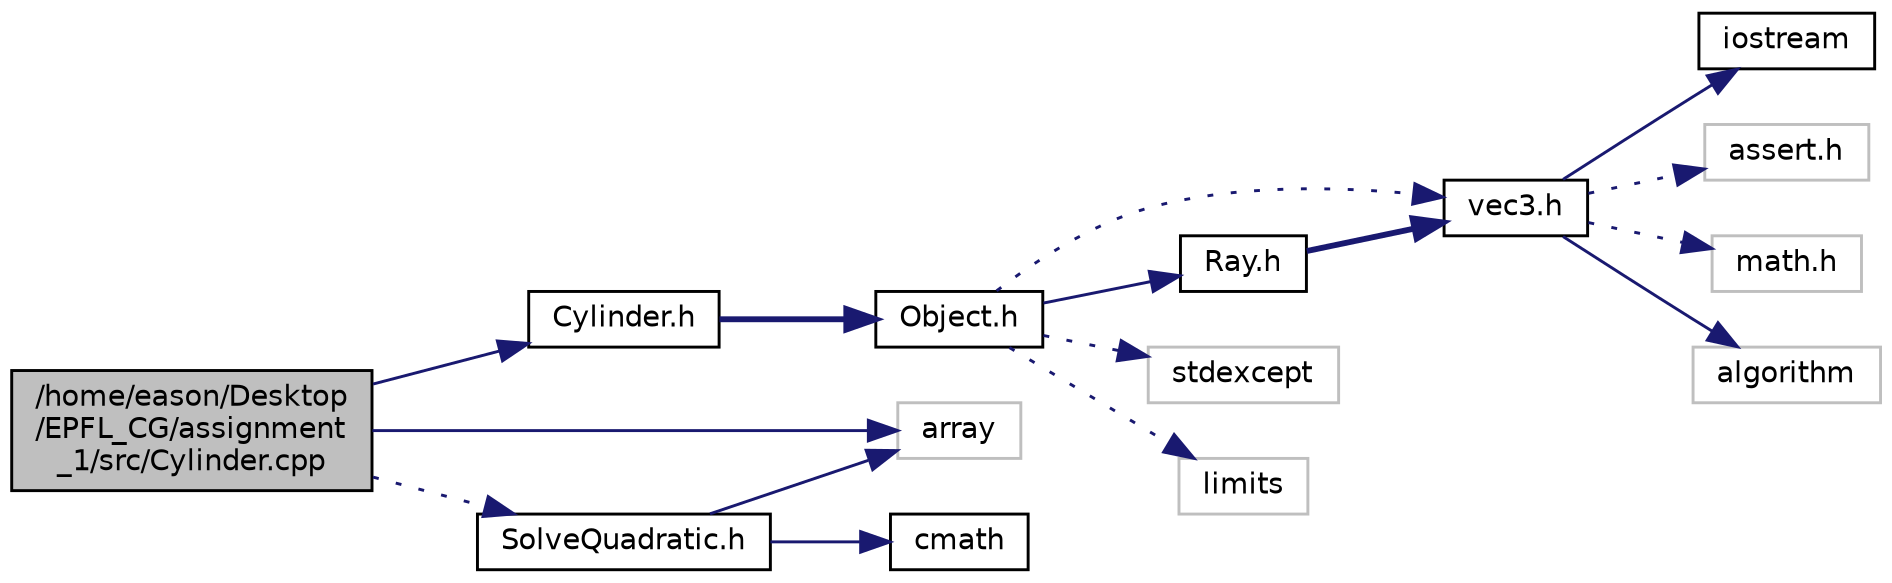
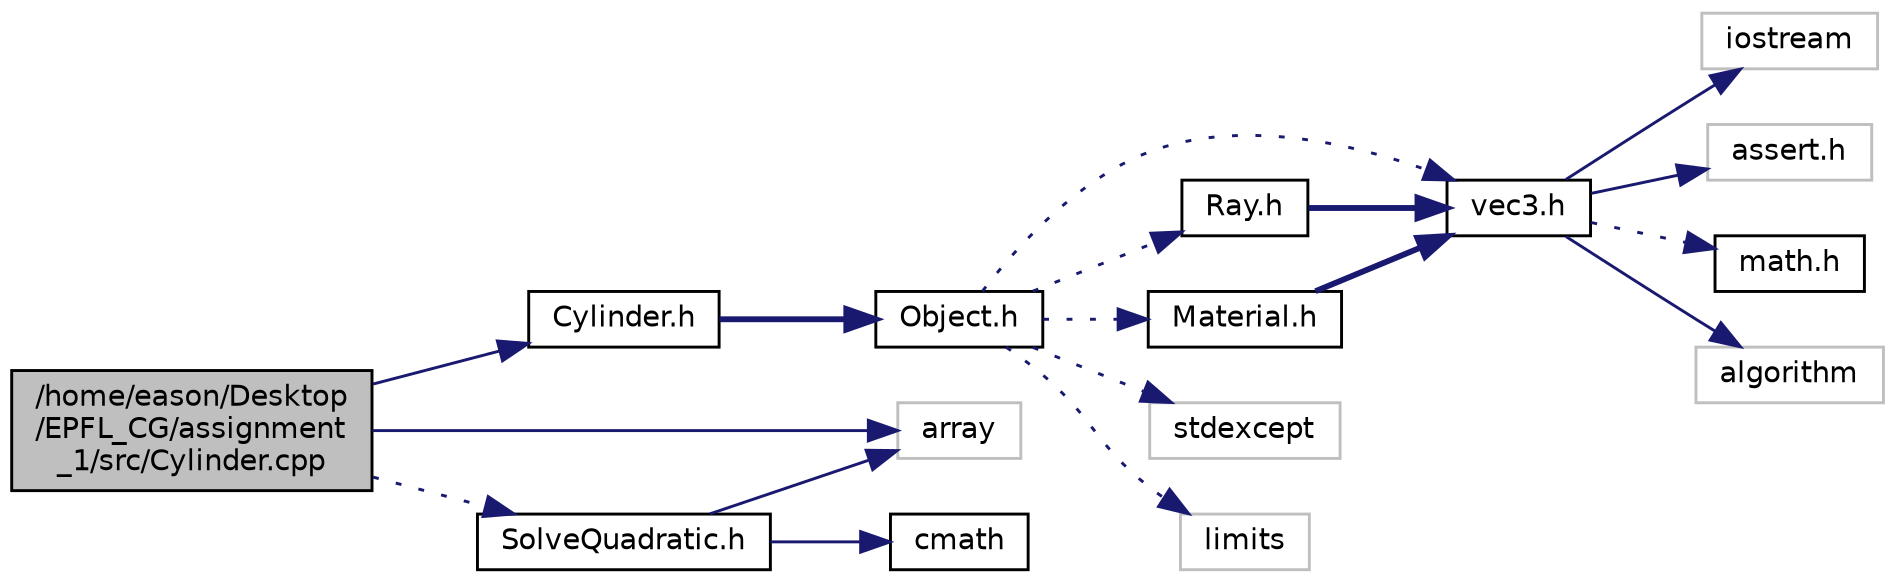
node "iostream": color black -> grey75
edge "vec3.h" -> "assert.h": style dotted -> solid
node "math.h": color grey75 -> black
edge "Object.h" -> "Ray.h": style solid -> dotted
node "Material.h": added
